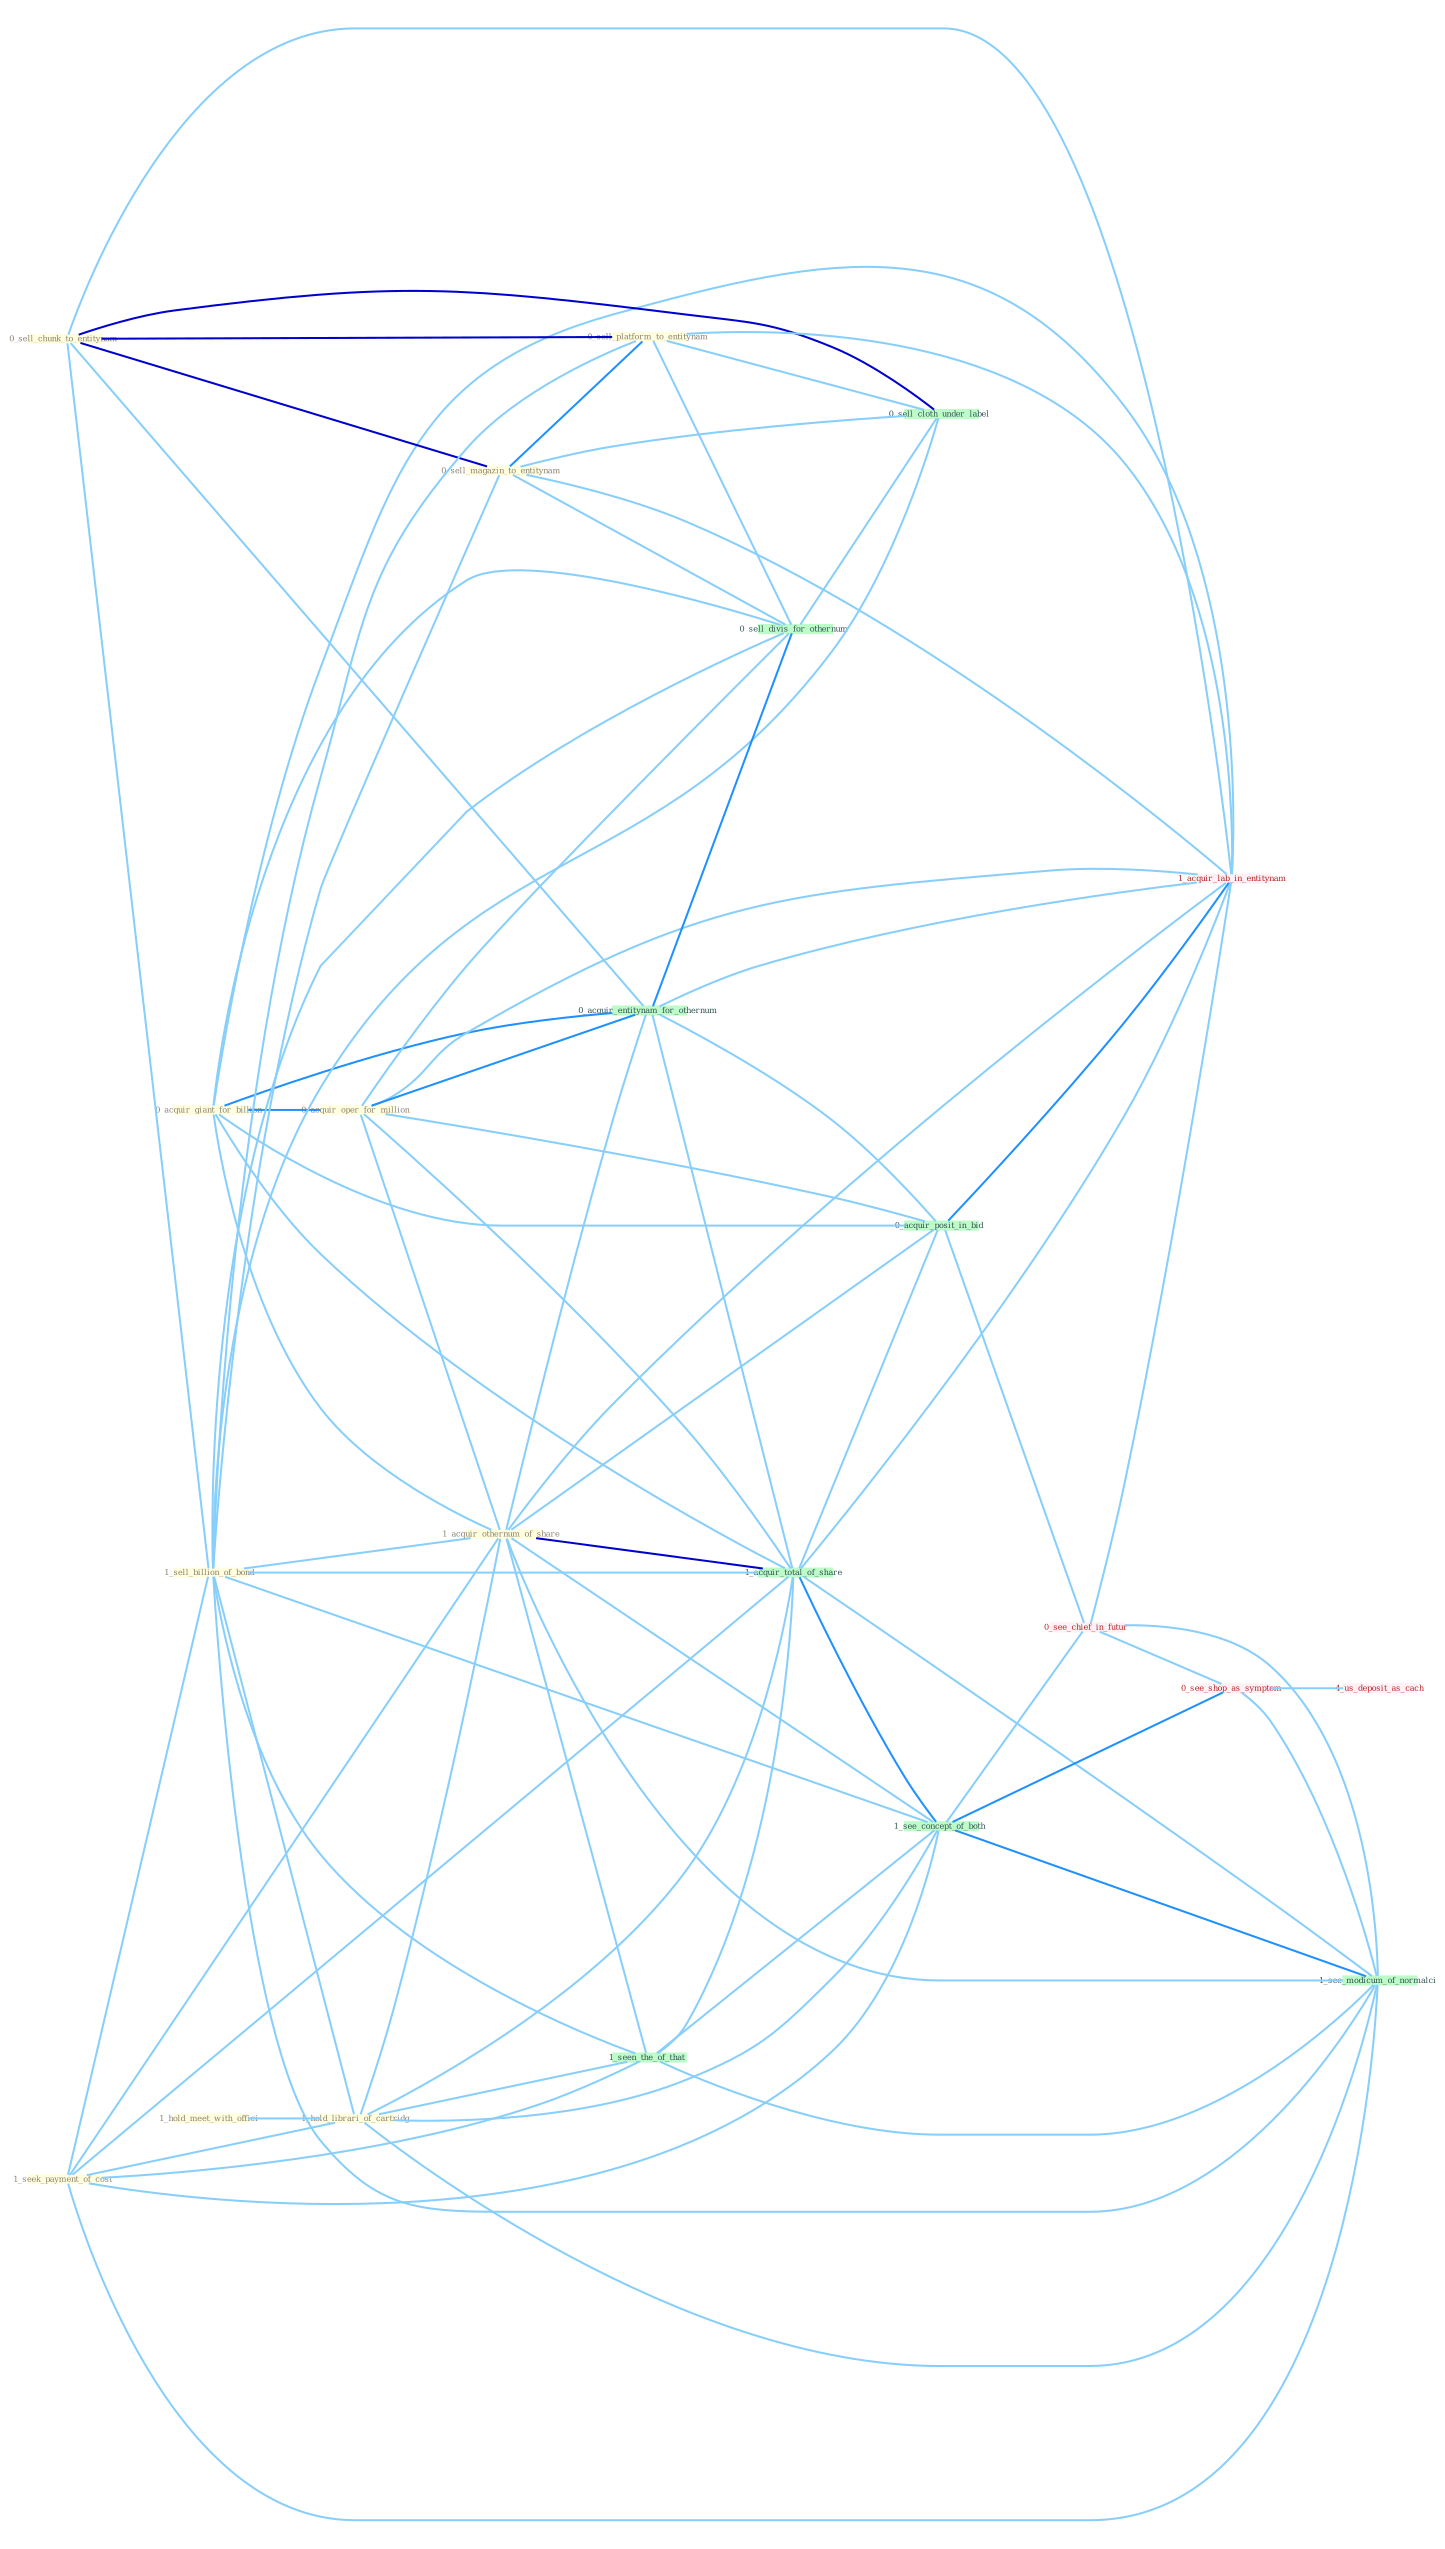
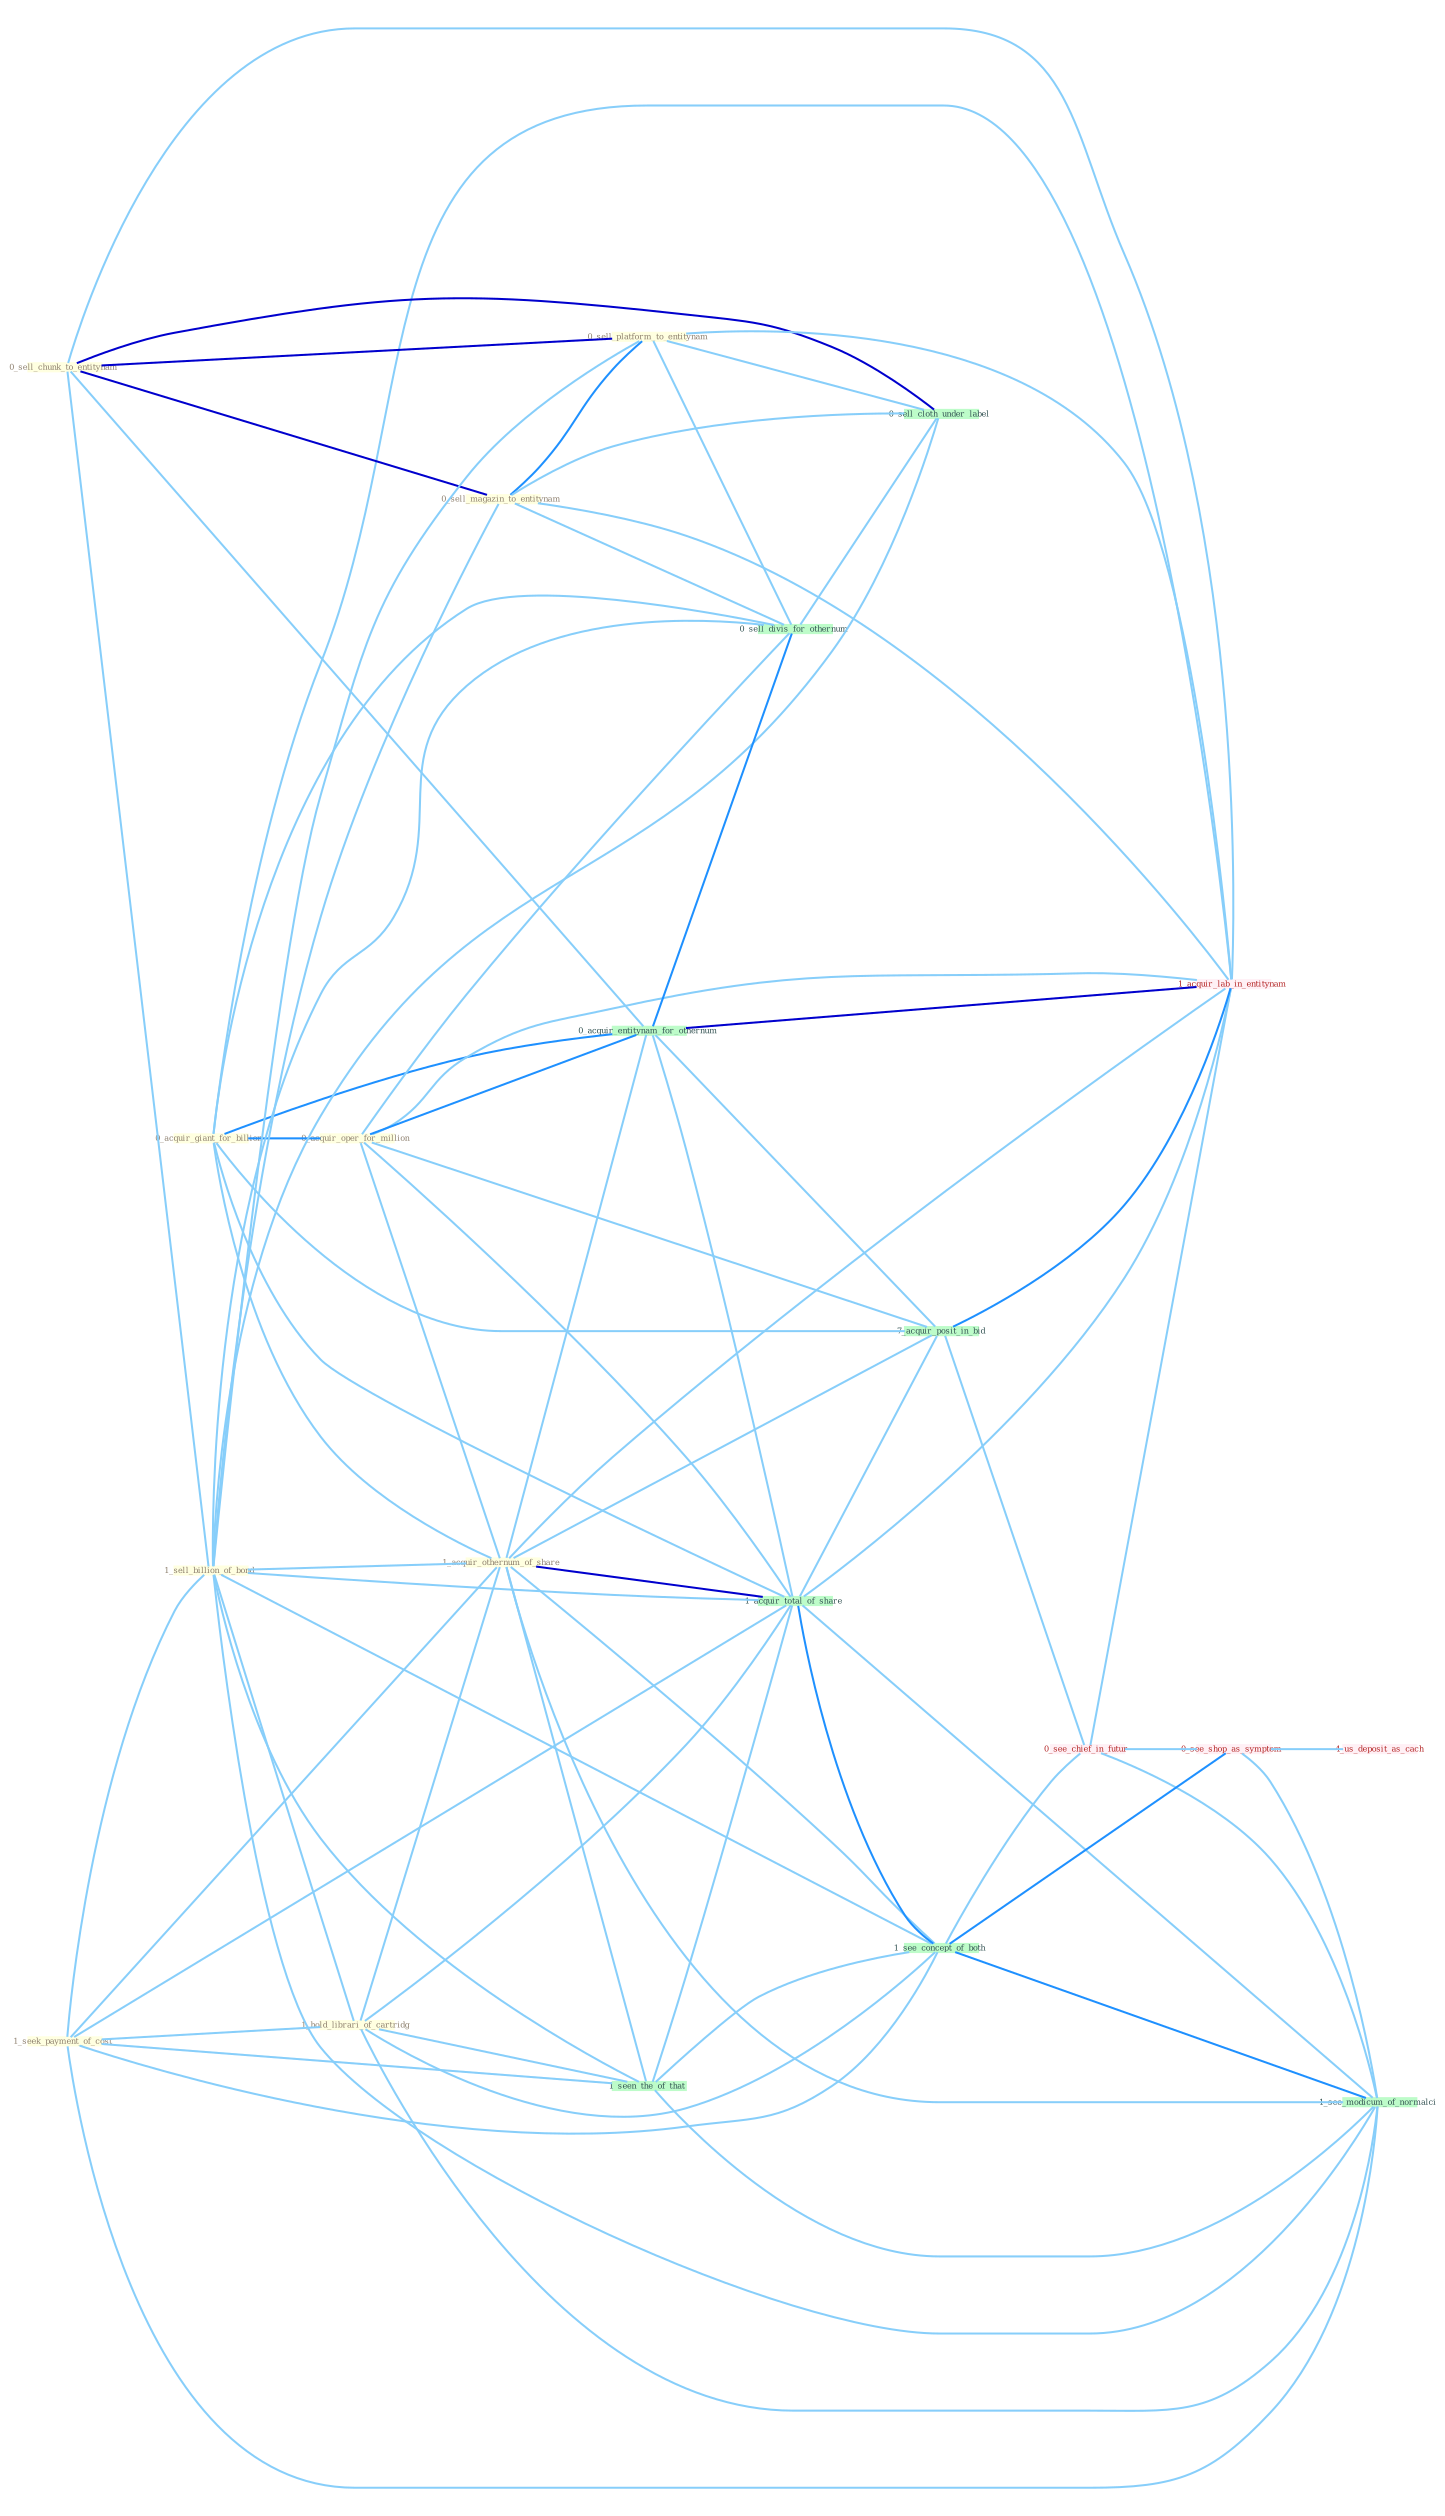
edge "1_acquir_lab_in_entitynam" -- "0_acquir_entitynam_for_othernum": color #87cefa -> #0000cd
node "0_acquir_posit_in_bid": label "0_acquir_posit_in_bid" -> "7_acquir_posit_in_bid"
node "1_hold_meet_with_offici": removed
